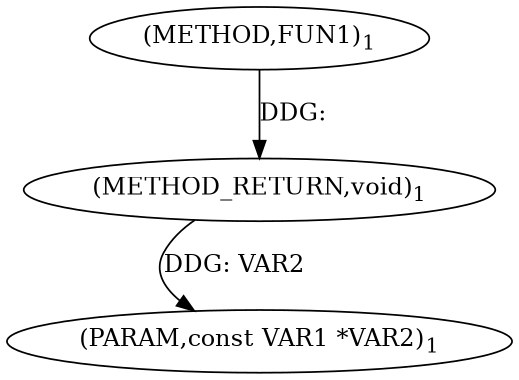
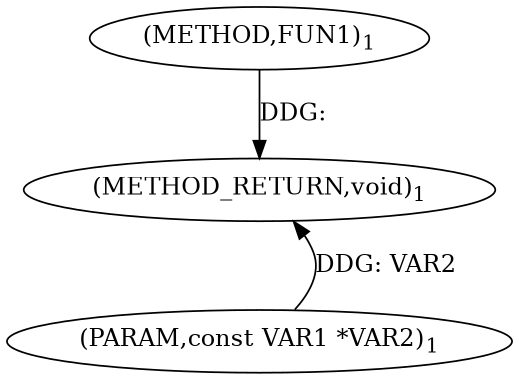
edge "(METHOD_RETURN,void)" -> "(PARAM,const VAR1 *VAR2)": reversed
